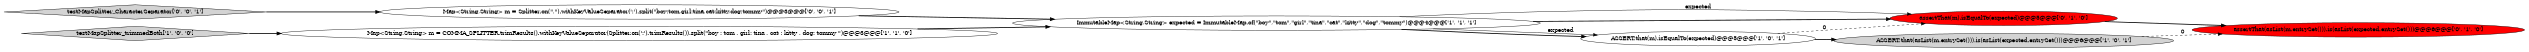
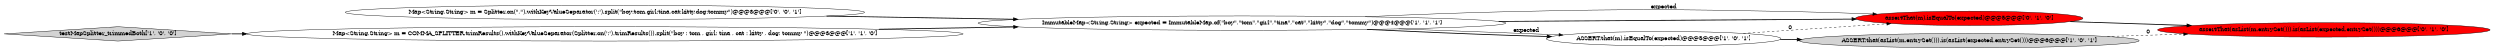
node "testMapSplitter_CharacterSeparator['0', '0', '1']": removed
